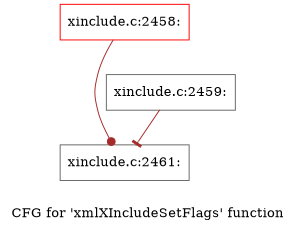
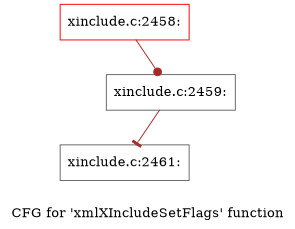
edge "xinclude.c:2458:" -> "xinclude.c:2461:": now "xinclude.c:2458:" -> "xinclude.c:2459:"
